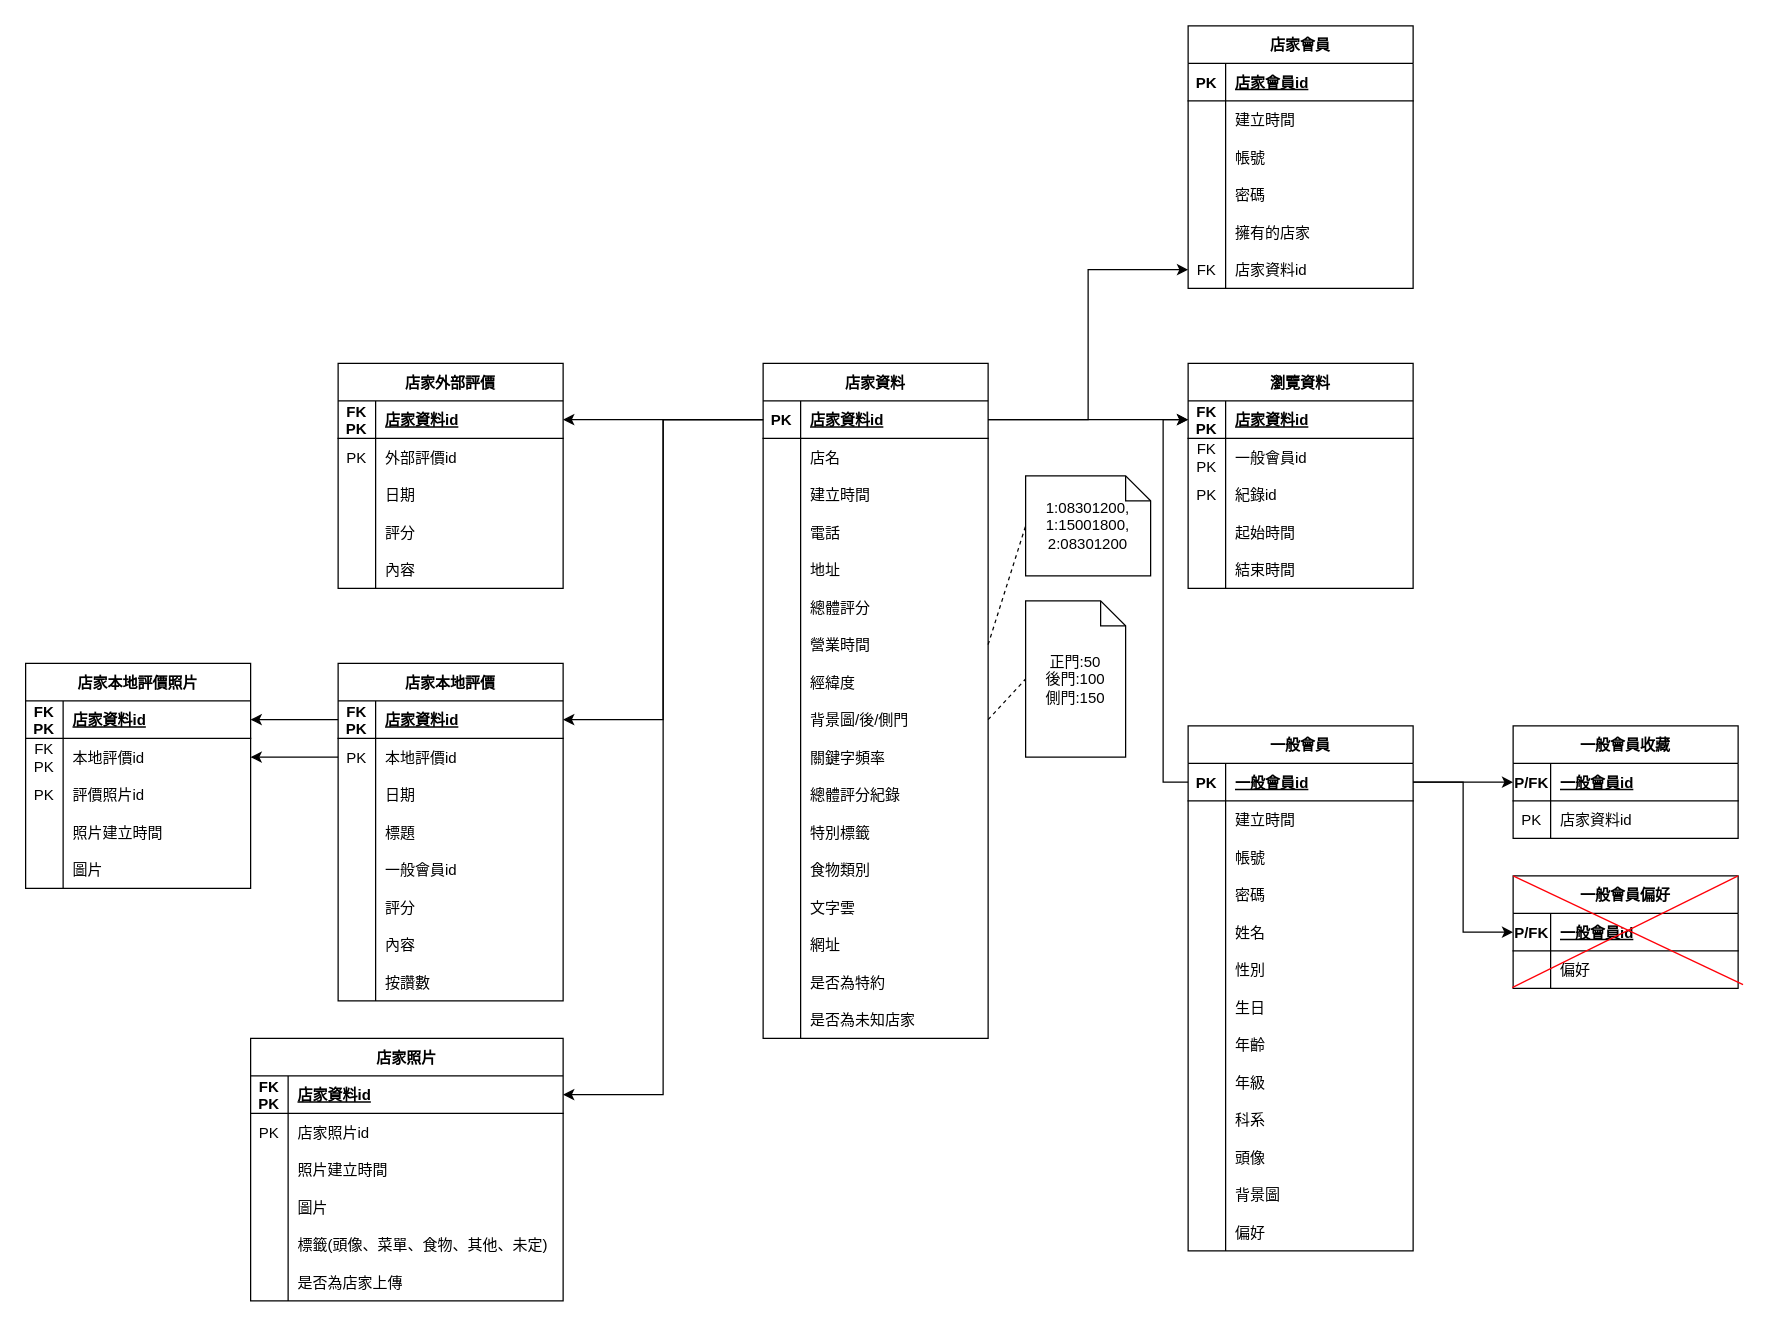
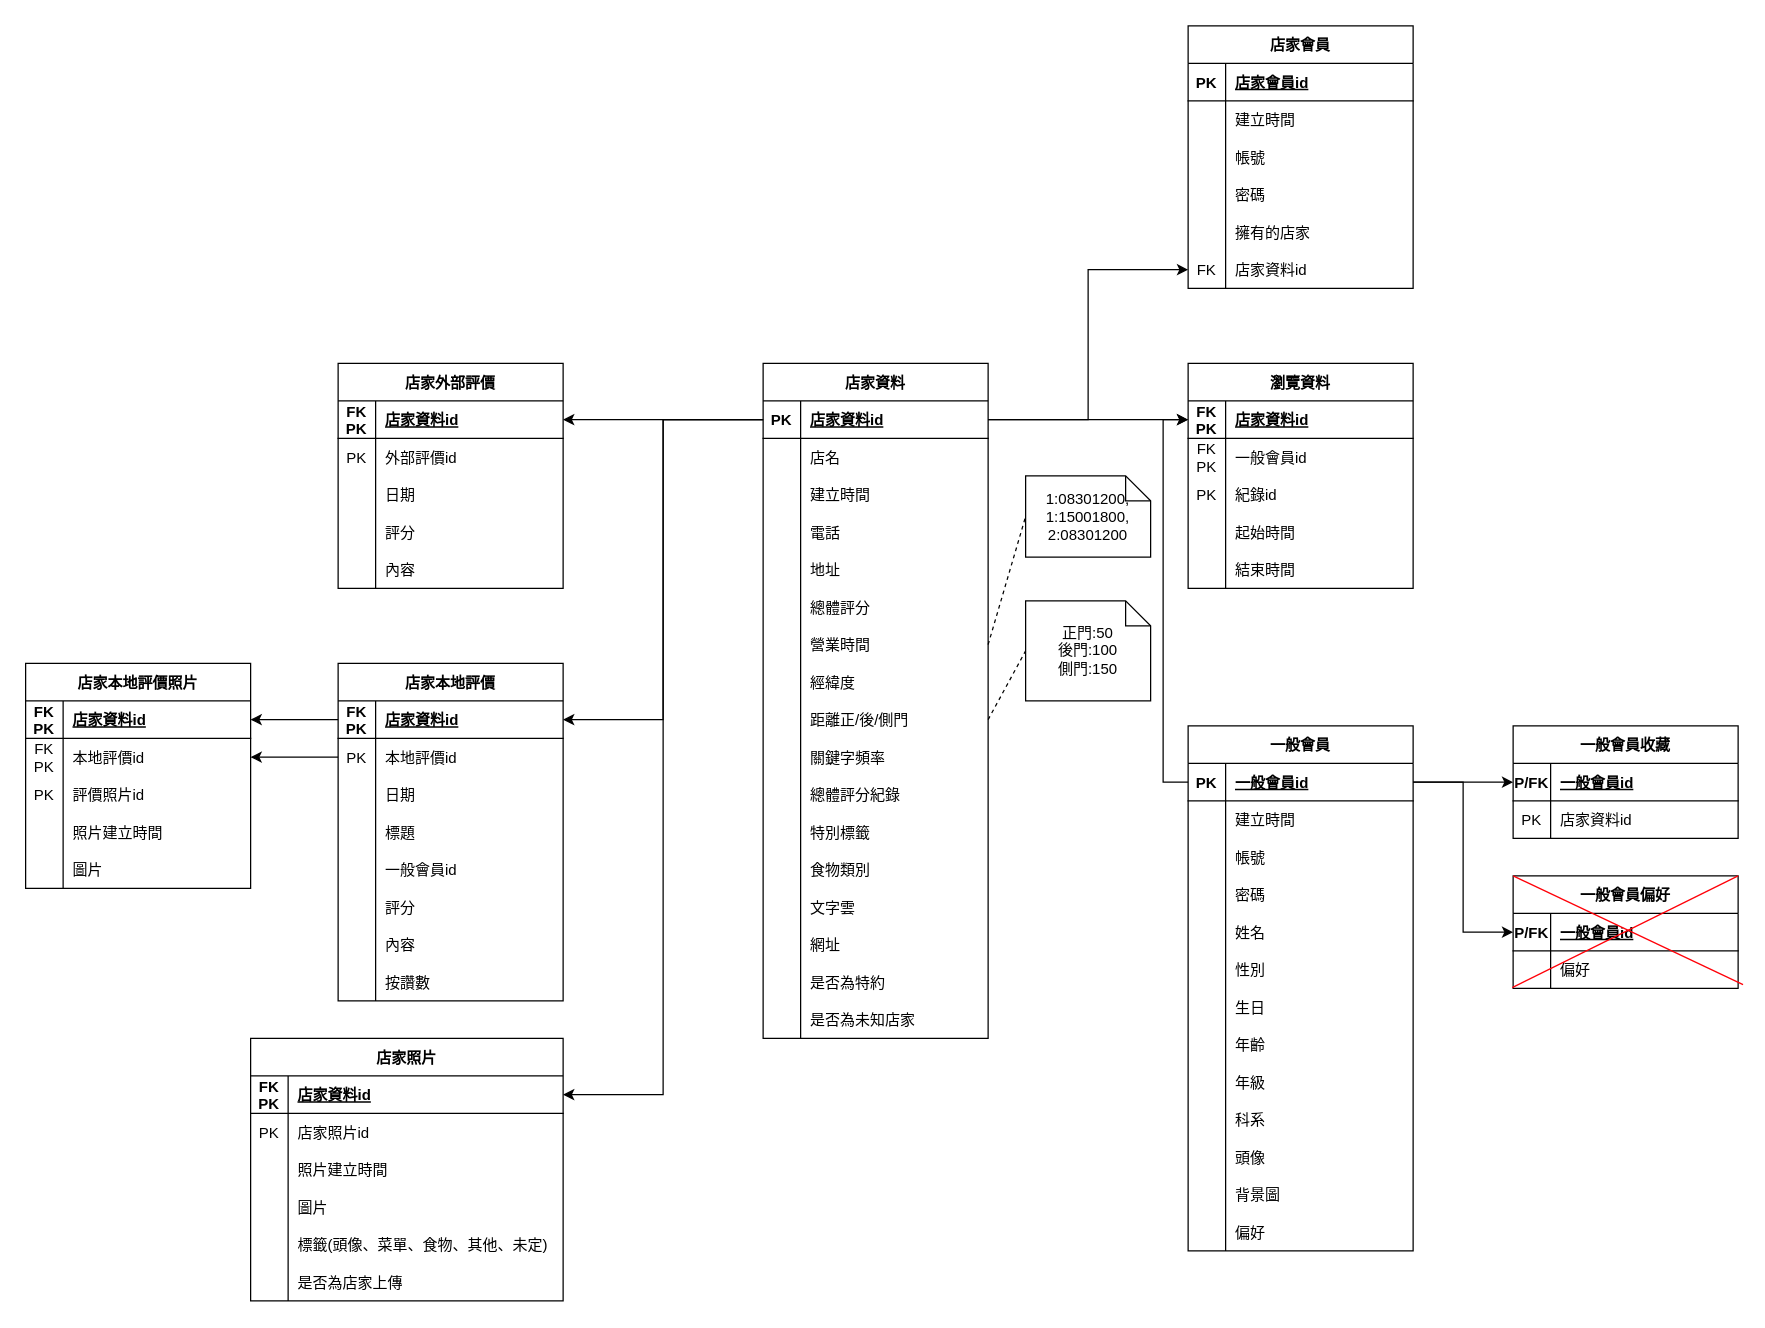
node "1:08301200, 1:15001800, 2:08301200": size 125x100 -> 125x81
node "正門:50 後門:100 側門:150": size 100x156 -> 125x100
node "背景圖/後/側門": label "背景圖/後/側門" -> "距離正/後/側門"
